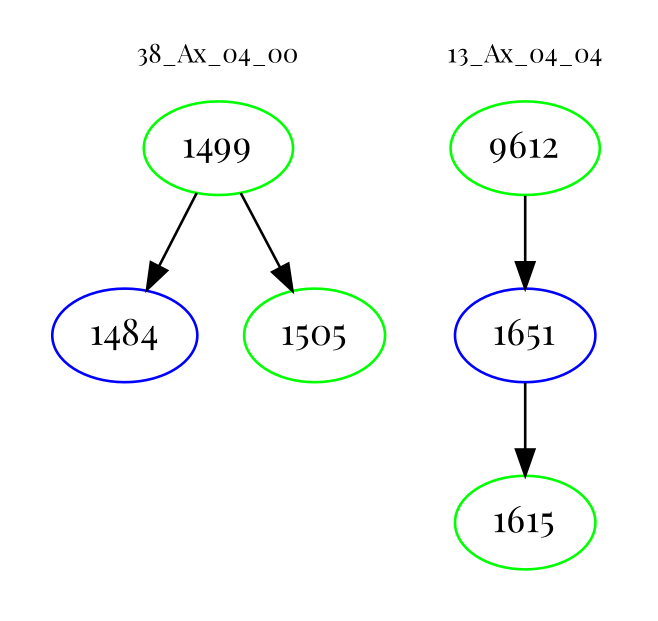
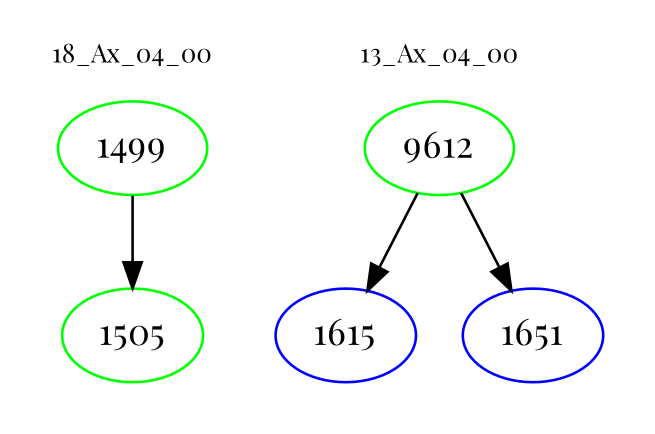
cluster "38_Ax_04_00": label "38_Ax_04_00" -> "18_Ax_04_00"
cluster "13_Ax_04_04": label "13_Ax_04_04" -> "13_Ax_04_00"
node "1484": removed
edge "1651" -> "1615": now "9612" -> "1615"
node "1615": color green -> blue
